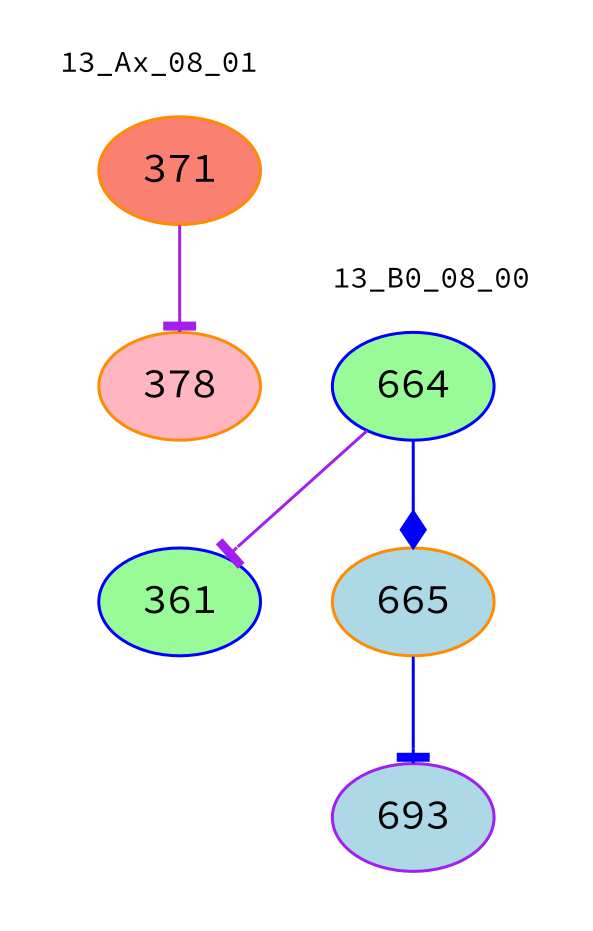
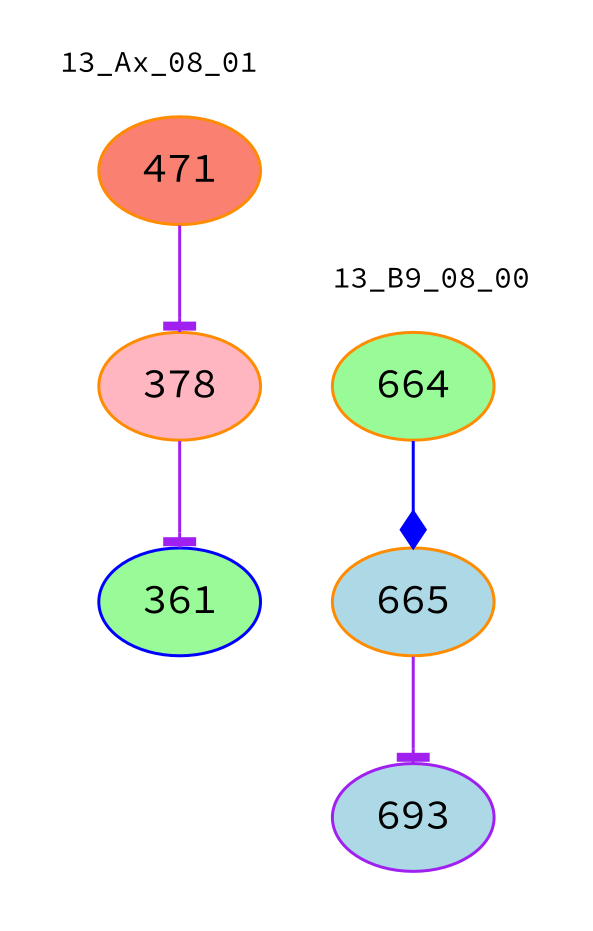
node "371": label "371" -> "471"
cluster "13_B0_08_00": label "13_B0_08_00" -> "13_B9_08_00"
node "664": color blue -> darkorange
edge "664" -> "361": now "378" -> "361"
edge "665" -> "693": color blue -> purple
